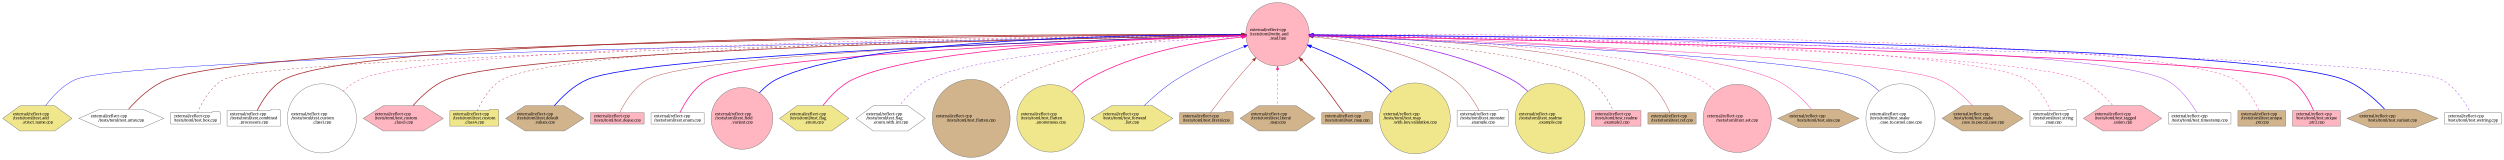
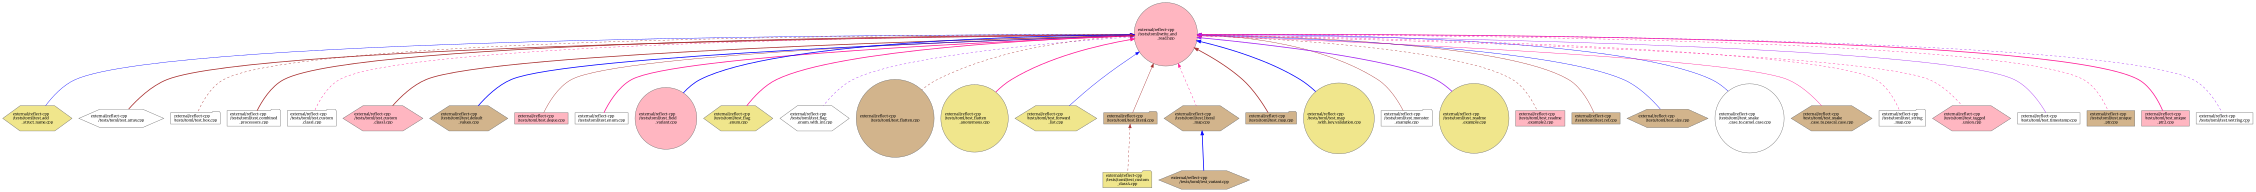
edge "external/reflect-cpp /tests/toml/test_variant.cpp" -> "external/reflect-cpp /tests/toml/write_and _read.hpp": now "external/reflect-cpp /tests/toml/test_variant.cpp" -> "external/reflect-cpp /tests/toml/test_literal _map.cpp"
edge "external/reflect-cpp /tests/toml/test_custom _class4.cpp" -> "external/reflect-cpp /tests/toml/write_and _read.hpp": now "external/reflect-cpp /tests/toml/test_custom _class4.cpp" -> "external/reflect-cpp /tests/toml/test_literal.cpp"
edge "external/reflect-cpp /tests/toml/test_size.cpp" -> "external/reflect-cpp /tests/toml/write_and _read.hpp": color deeppink -> blue
node "external/reflect-cpp /tests/toml/test_custom _class1.cpp": shape circle -> folder
node "external/reflect-cpp /tests/toml/test_set.cpp": removed
